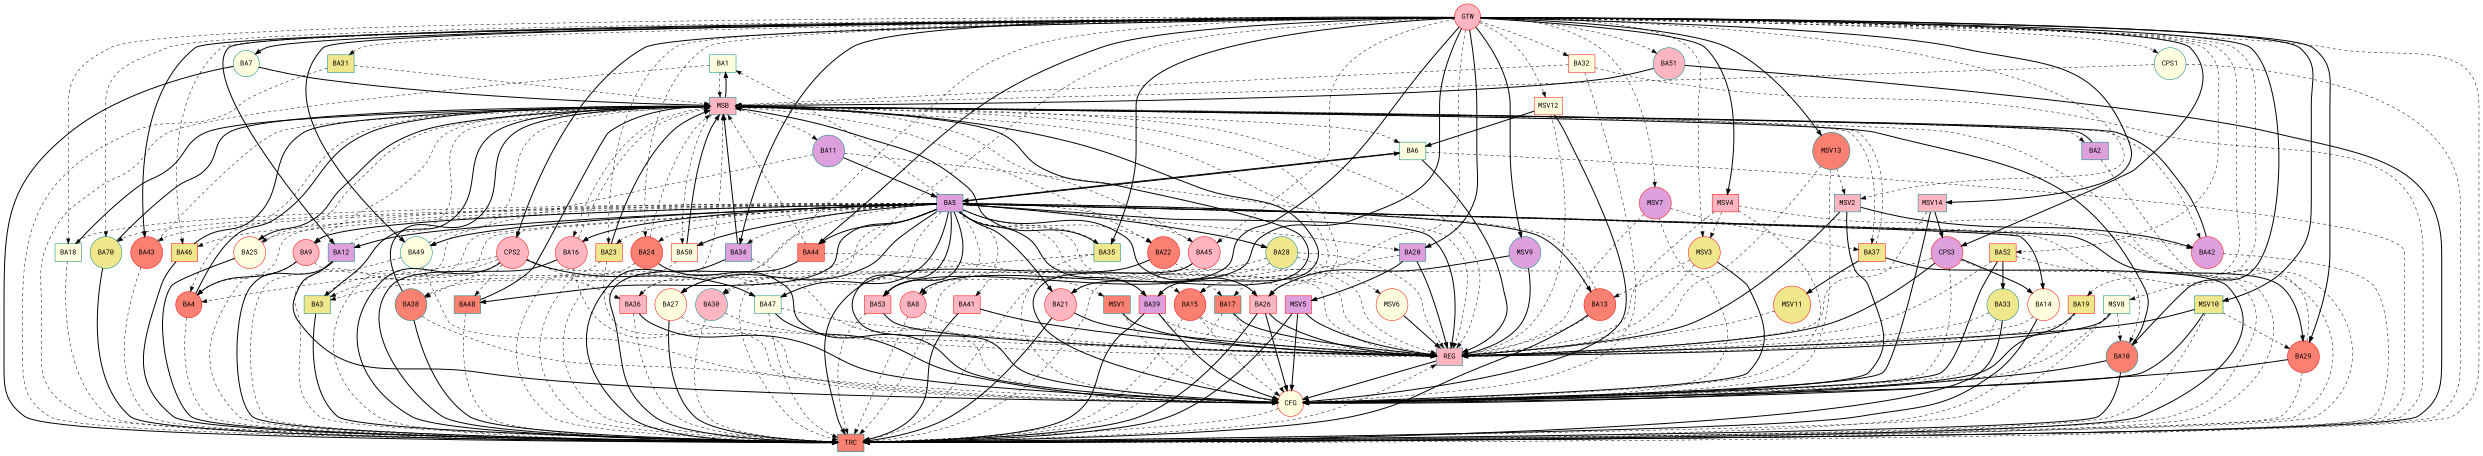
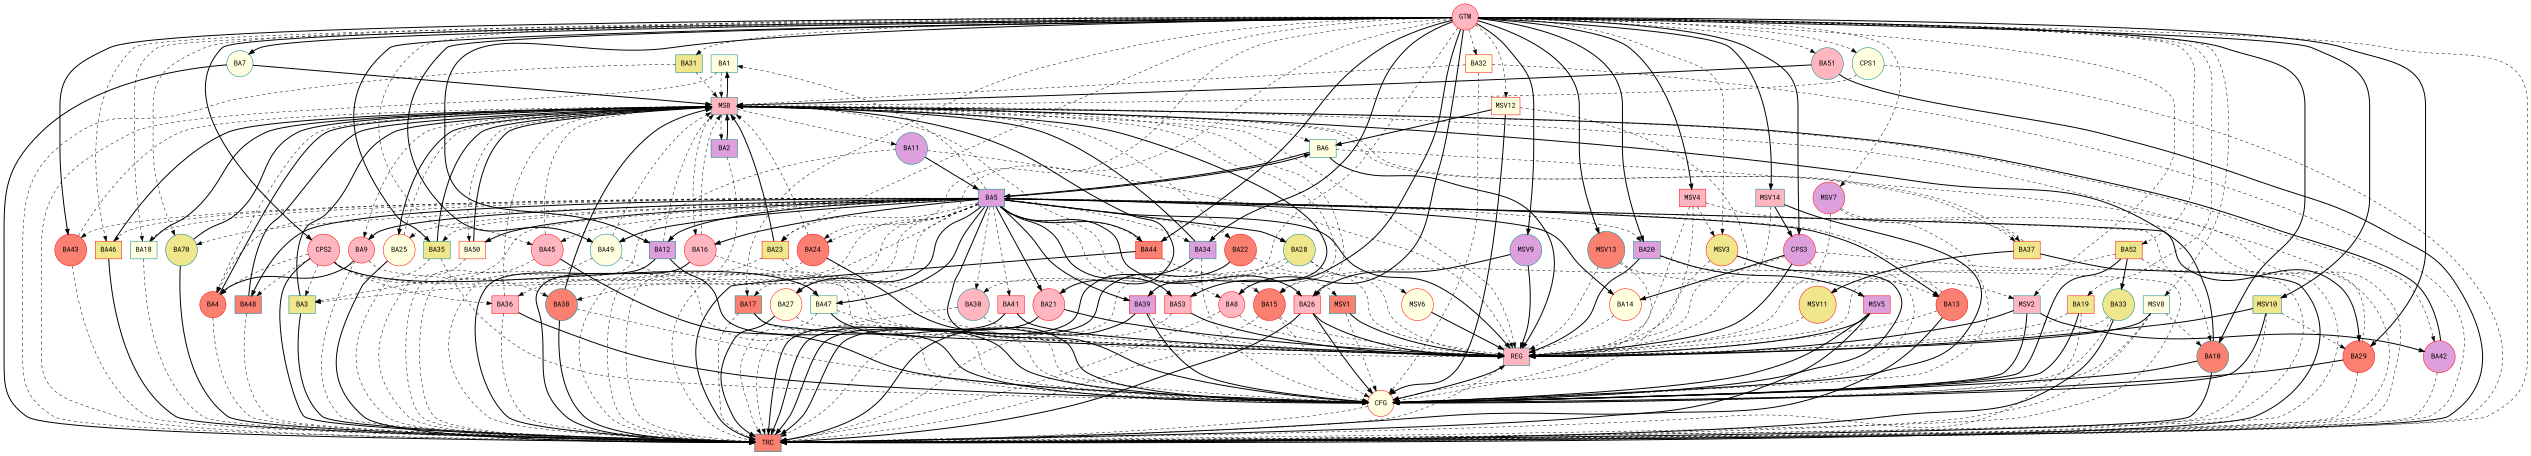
edge "BA5" -> "BA42": removed
edge "BA14" -> "TRC": removed
